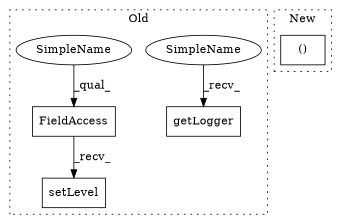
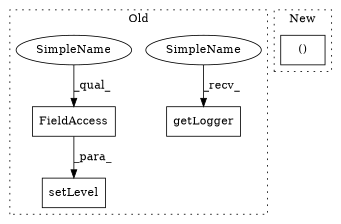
edge "FieldAccess" -> "setLevel": label "_recv_" -> "_para_"
